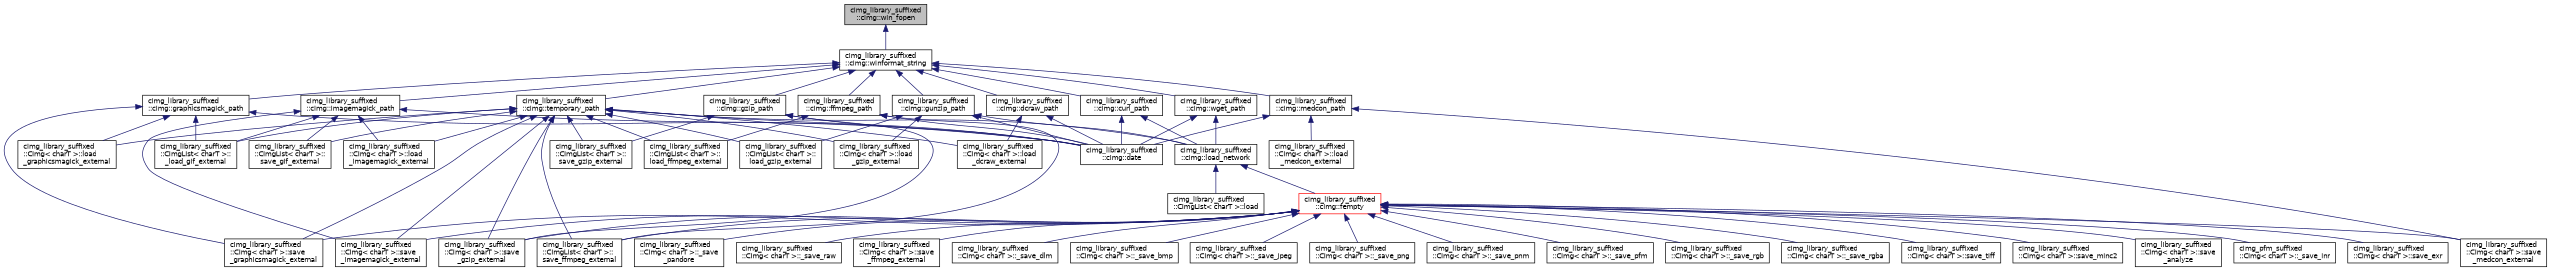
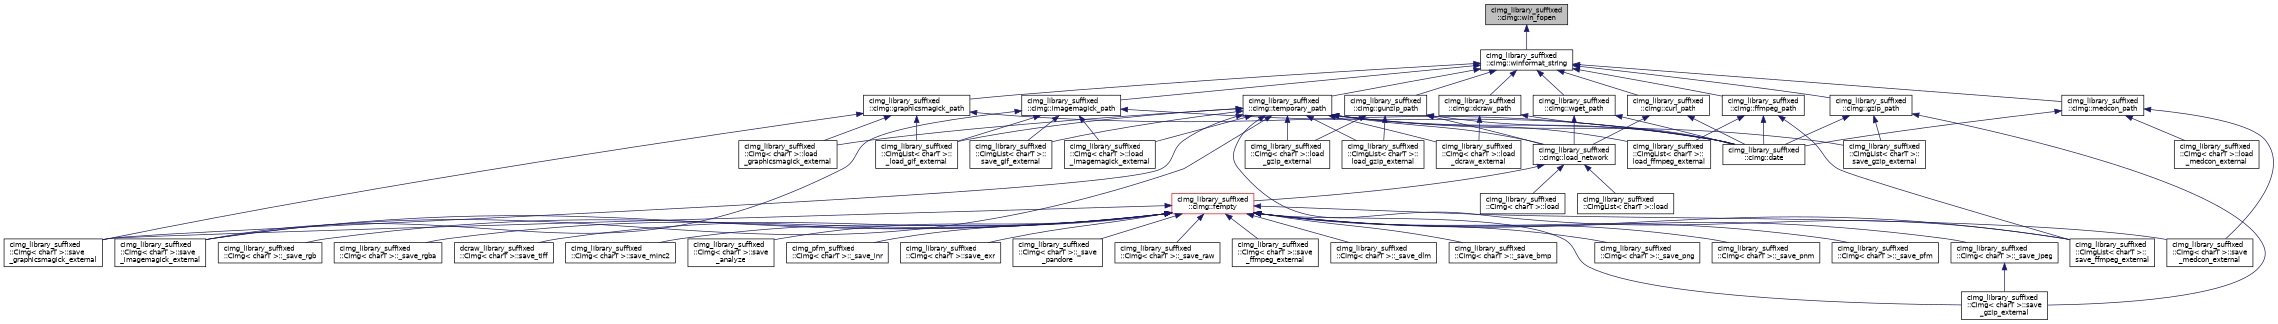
edge "cimg_library_suffixed ::CImg< charT >::save _gzip_external" -> "cimg_library_suffixed ::cimg::temporary_path": now "cimg_library_suffixed ::CImg< charT >::save _gzip_external" -> "cimg_library_suffixed ::CImg< charT >::_save_jpeg"
node "cimg_library_suffixed ::CImg< charT >::load": added
node "cimg_library_suffixed ::CImg< charT >::save_tiff": label "cimg_library_suffixed ::CImg< charT >::save_tiff" -> "dcraw_library_suffixed ::CImg< charT >::save_tiff"
